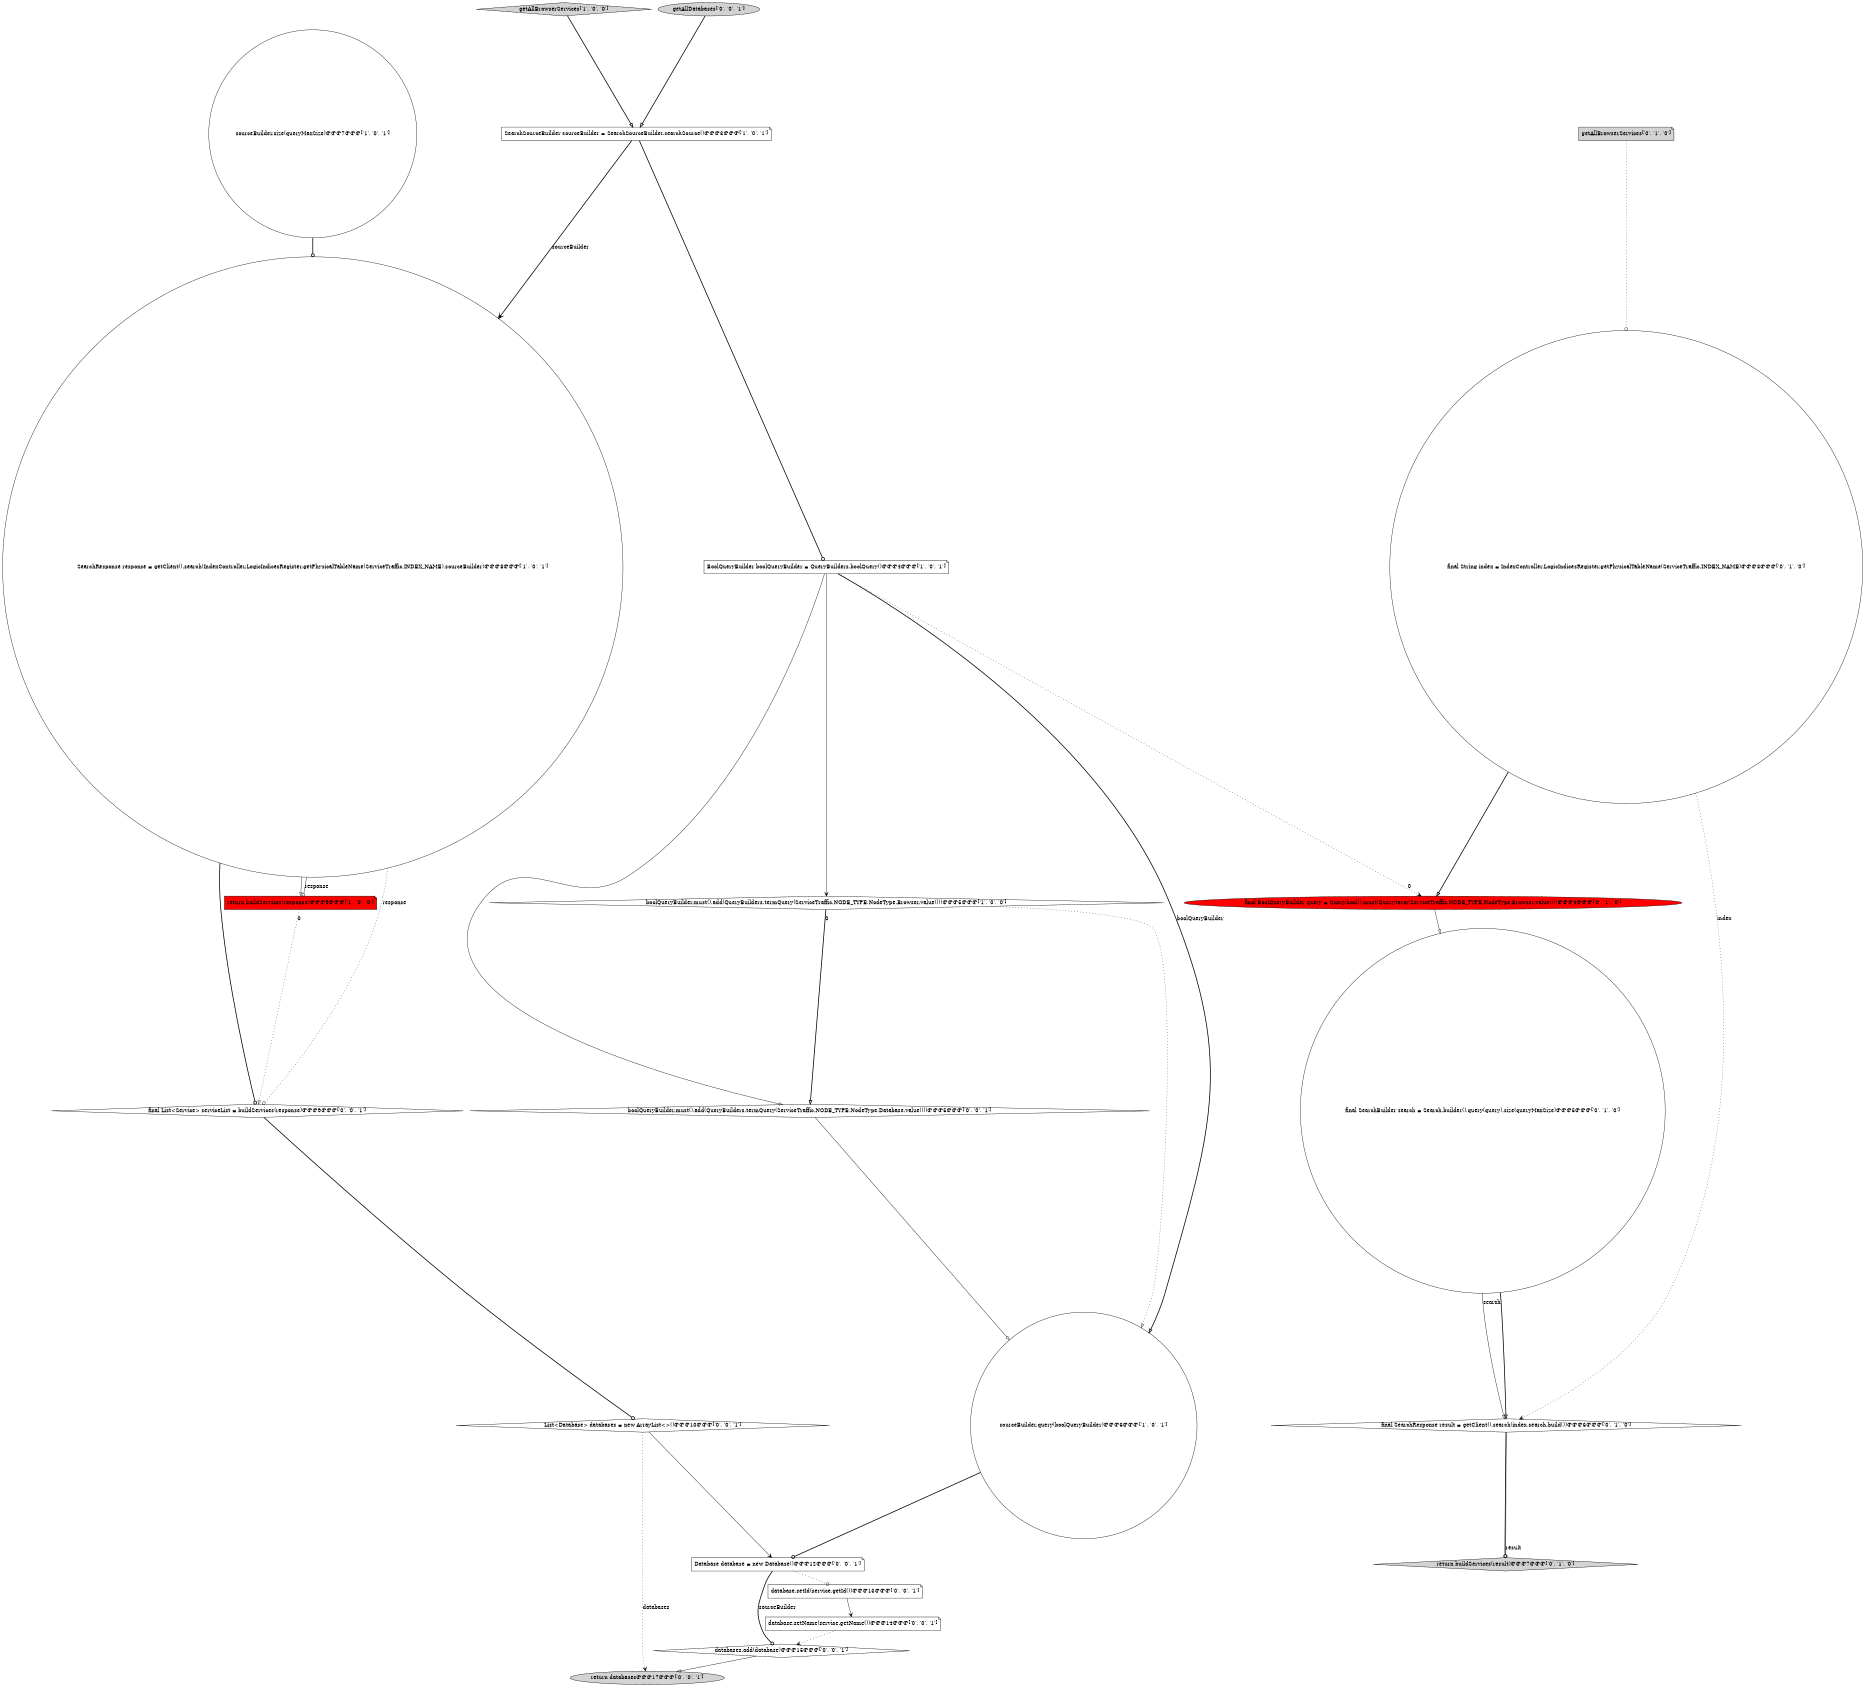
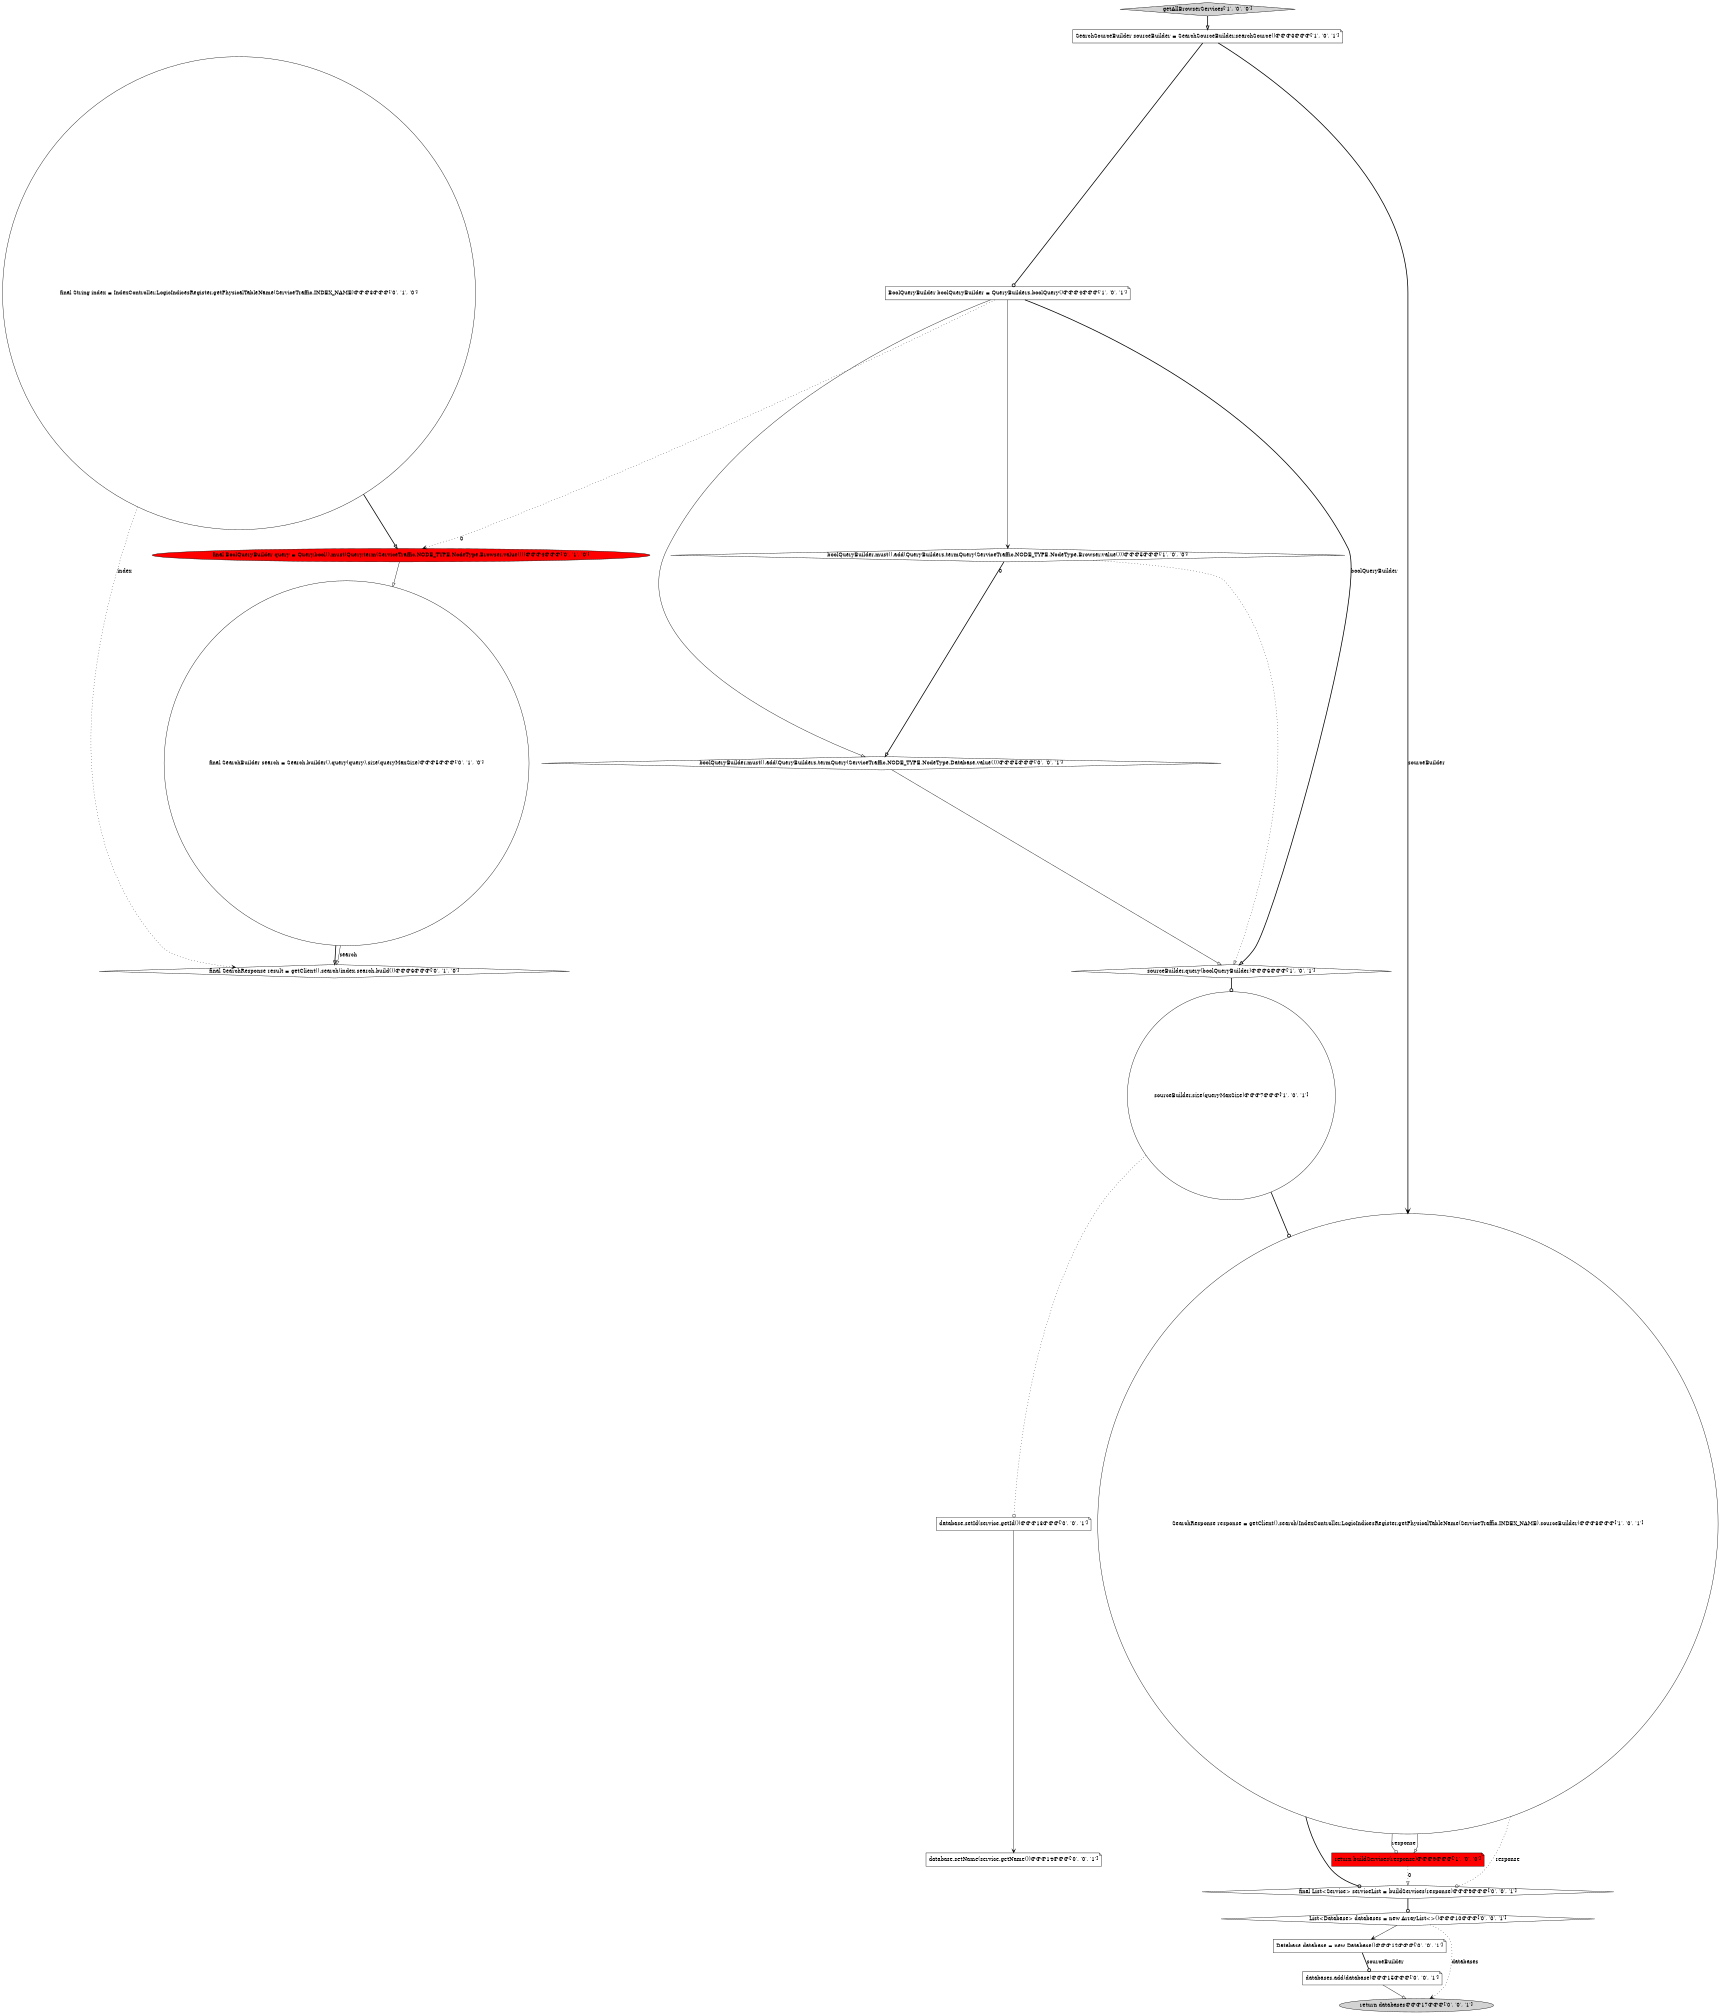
node "getAllDatabases['0', '0', '1']": removed
node "getAllBrowserServices['0', '1', '0']": removed
node "sourceBuilder.query(boolQueryBuilder)@@@6@@@['1', '0', '1']": shape circle -> diamond
edge "sourceBuilder.query(boolQueryBuilder)@@@6@@@['1', '0', '1']" -> "Database database = new Database()@@@12@@@['0', '0', '1']": now "sourceBuilder.query(boolQueryBuilder)@@@6@@@['1', '0', '1']" -> "sourceBuilder.size(queryMaxSize)@@@7@@@['1', '0', '1']"
node "return buildServices(result)@@@7@@@['0', '1', '0']": removed
edge "Database database = new Database()@@@12@@@['0', '0', '1']" -> "database.setId(service.getId())@@@13@@@['0', '0', '1']": now "sourceBuilder.size(queryMaxSize)@@@7@@@['1', '0', '1']" -> "database.setId(service.getId())@@@13@@@['0', '0', '1']"
edge "database.setName(service.getName())@@@14@@@['0', '0', '1']" -> "databases.add(database)@@@15@@@['0', '0', '1']": removed
node "databases.add(database)@@@15@@@['0', '0', '1']": shape diamond -> note
